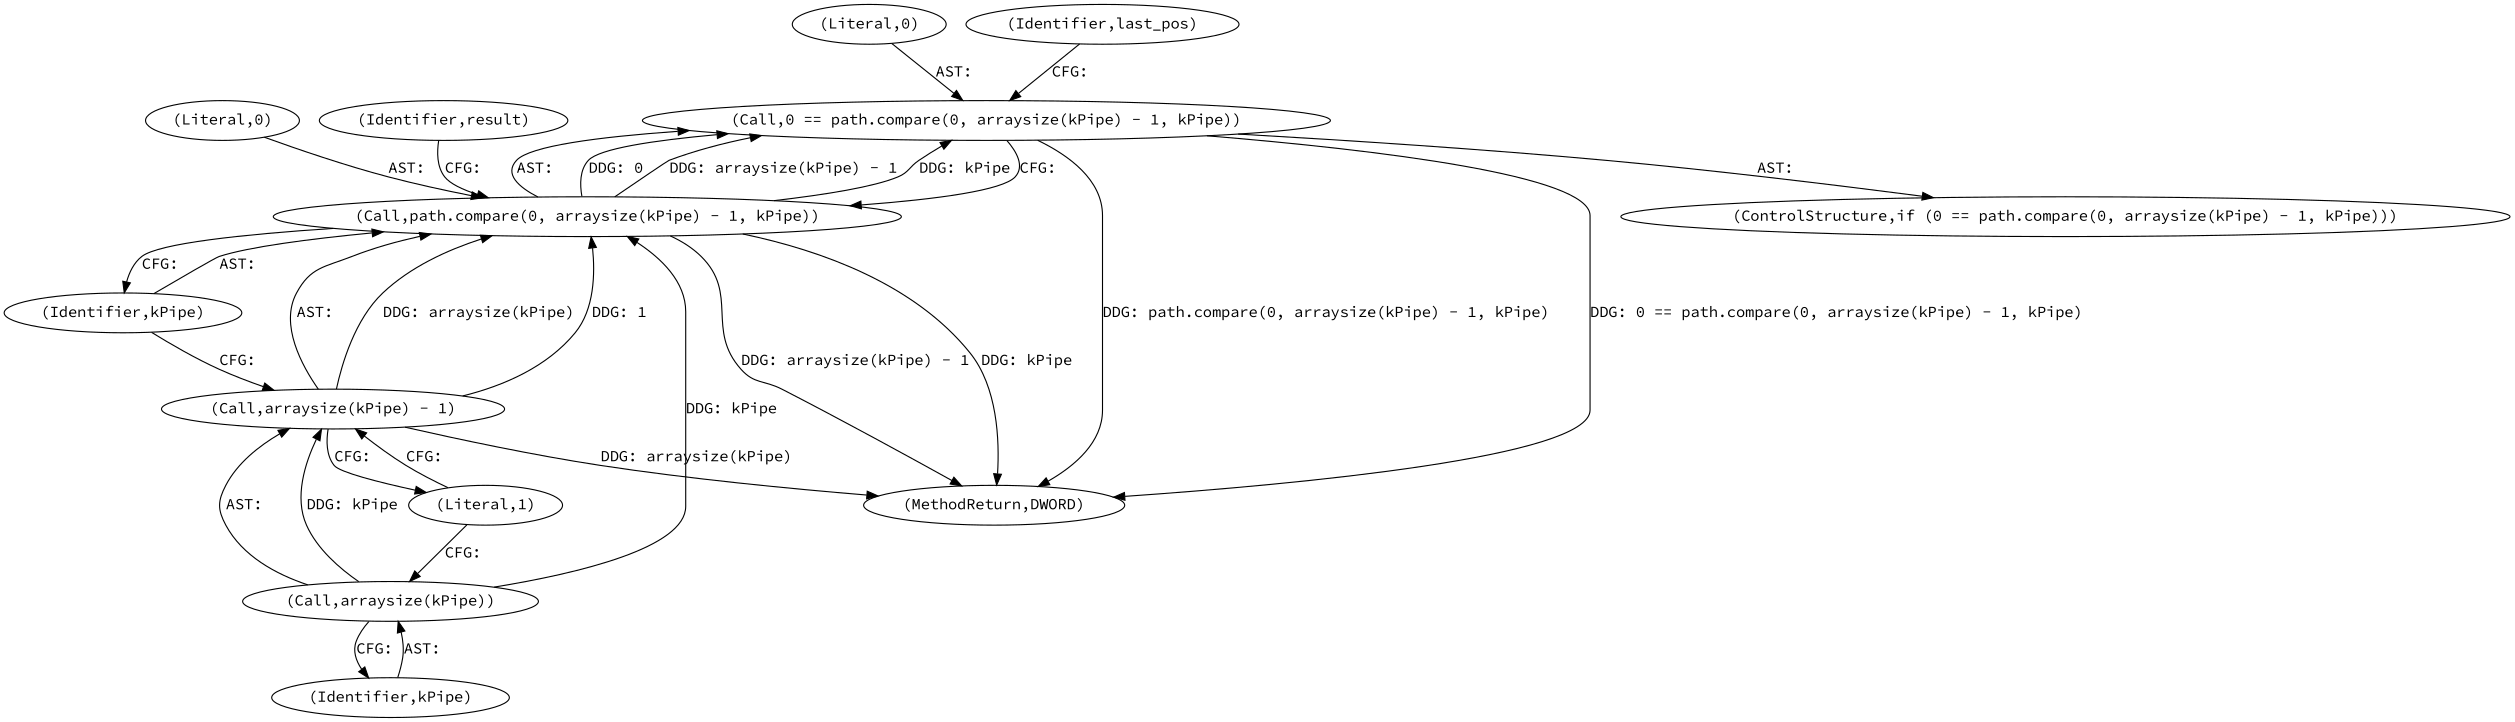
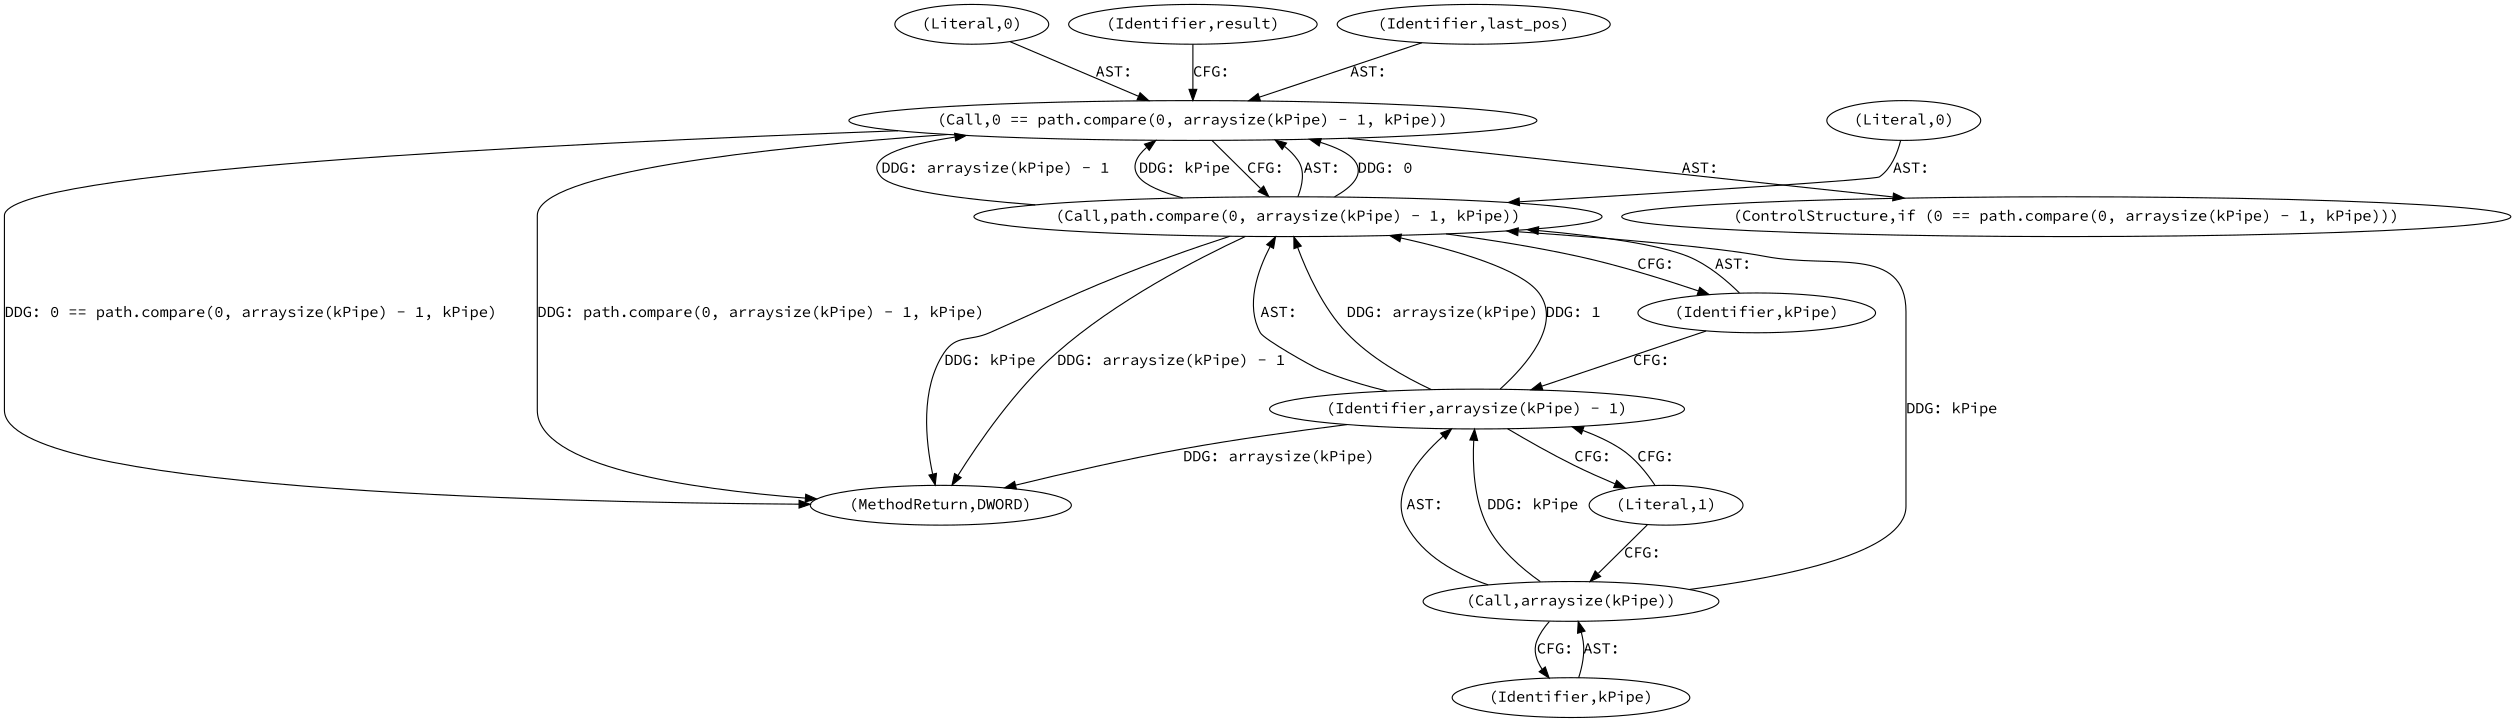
edge "(Identifier,last_pos)" -> "(Call,0 == path.compare(0, arraysize(kPipe) - 1, kPipe))": label "CFG: " -> "AST: "
edge "(Identifier,result)" -> "(Call,path.compare(0, arraysize(kPipe) - 1, kPipe))": now "(Identifier,result)" -> "(Call,0 == path.compare(0, arraysize(kPipe) - 1, kPipe))"
node "(Call,arraysize(kPipe) - 1)": label "(Call,arraysize(kPipe) - 1)" -> "(Identifier,arraysize(kPipe) - 1)"
